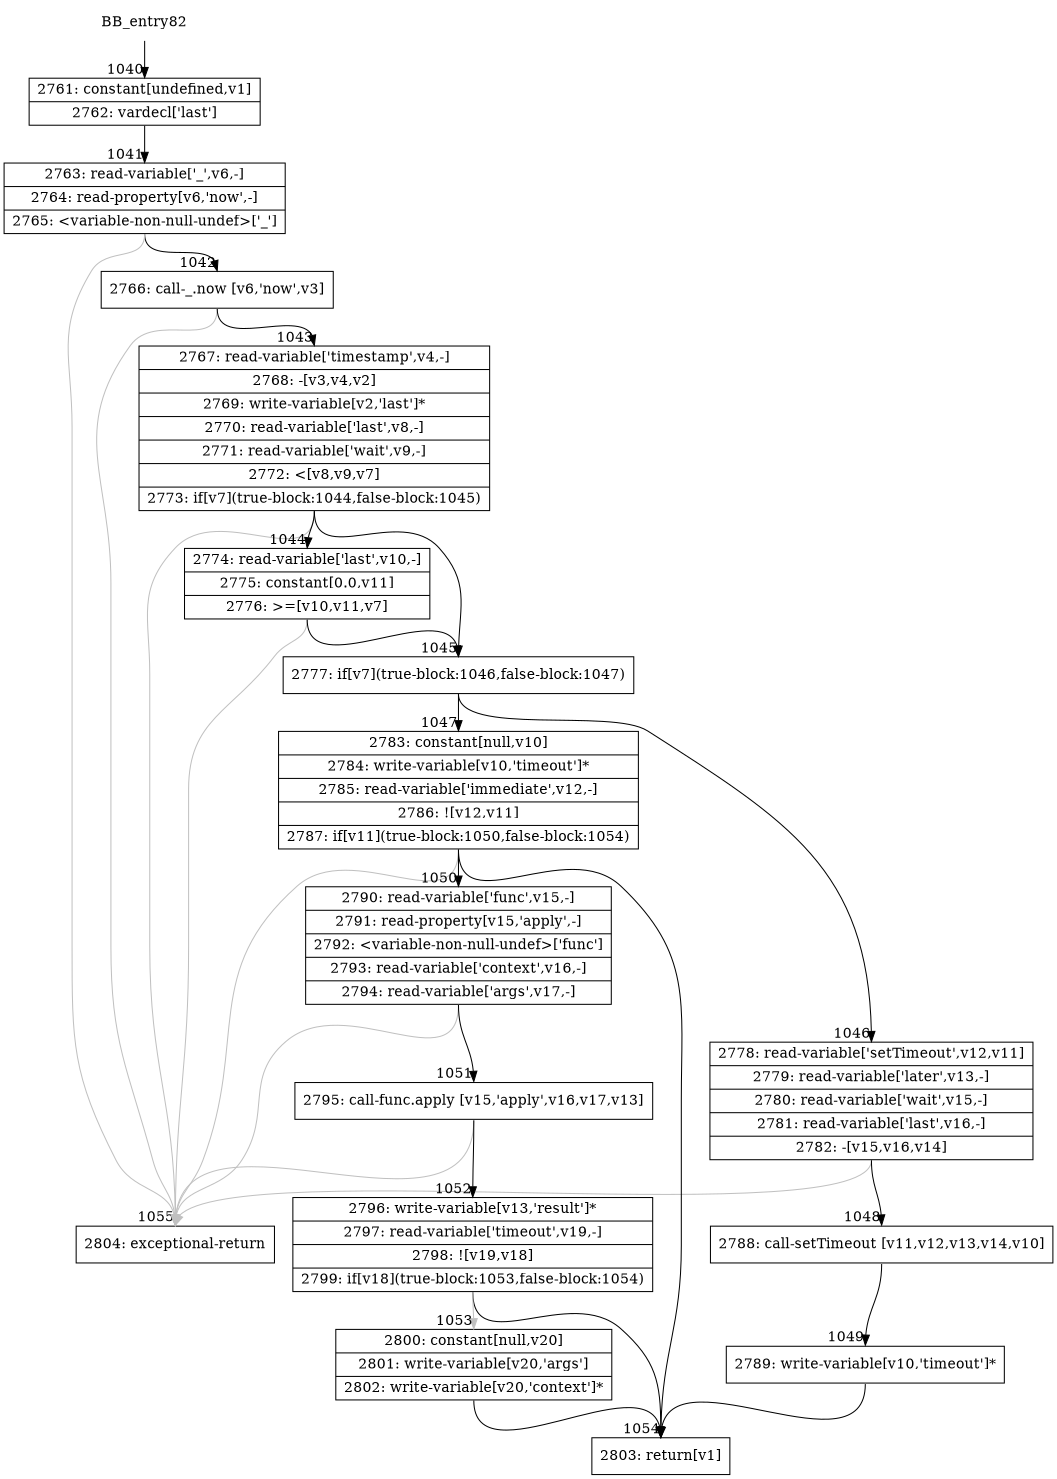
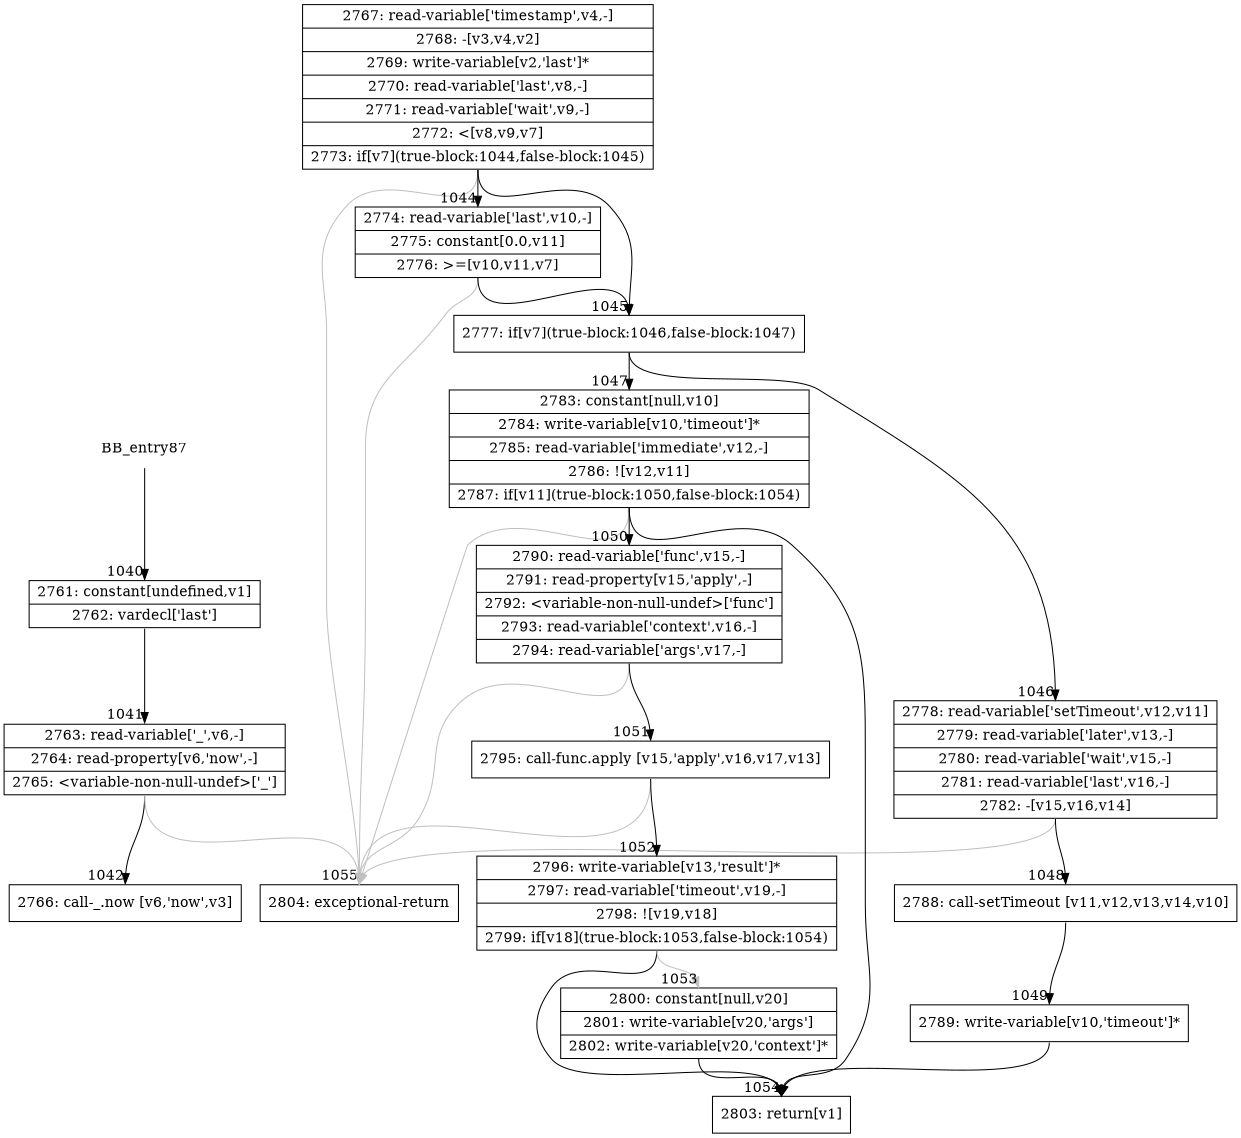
node "BB_entry82": label "BB_entry82" -> "BB_entry87"
edge "2766: call-_.now [v6,'now',v3]" -> "2767: read-variable['timestamp',v4,-]": removed
edge "2766: call-_.now [v6,'now',v3]" -> "2804: exceptional-return": removed
